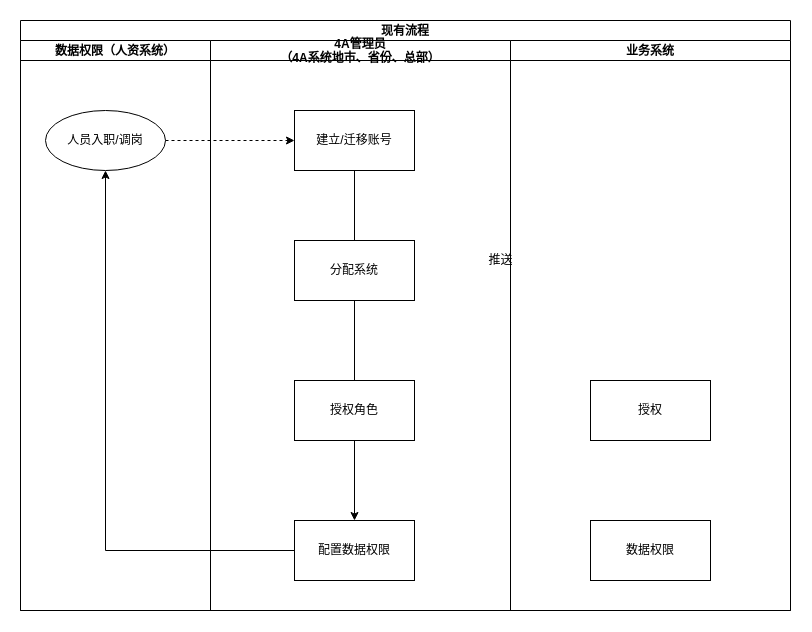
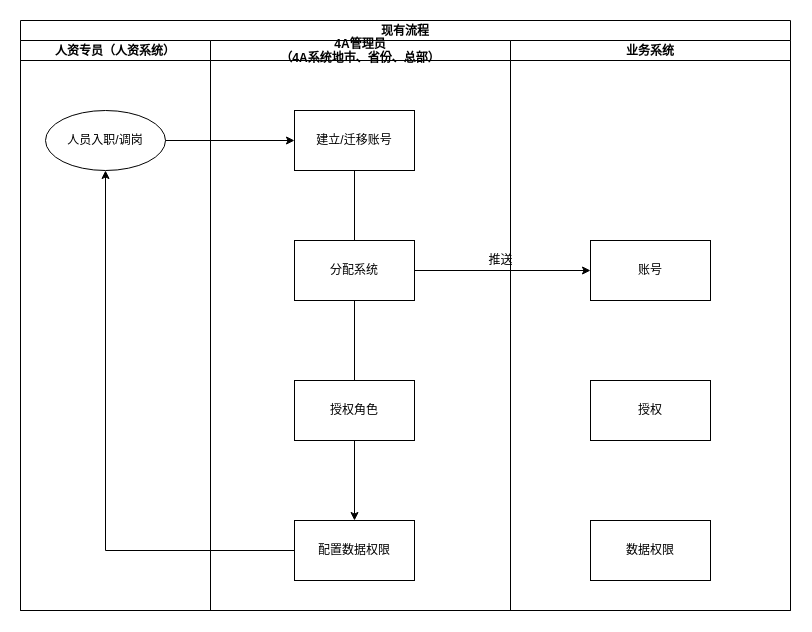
node "数据权限（人资系统）": label "数据权限（人资系统）" -> "人资专员（人资系统）"
edge "人员入职/调岗" -> "建立/迁移账号": style dashed -> solid
edge "分配系统" -> "账号": added
node "账号": added
